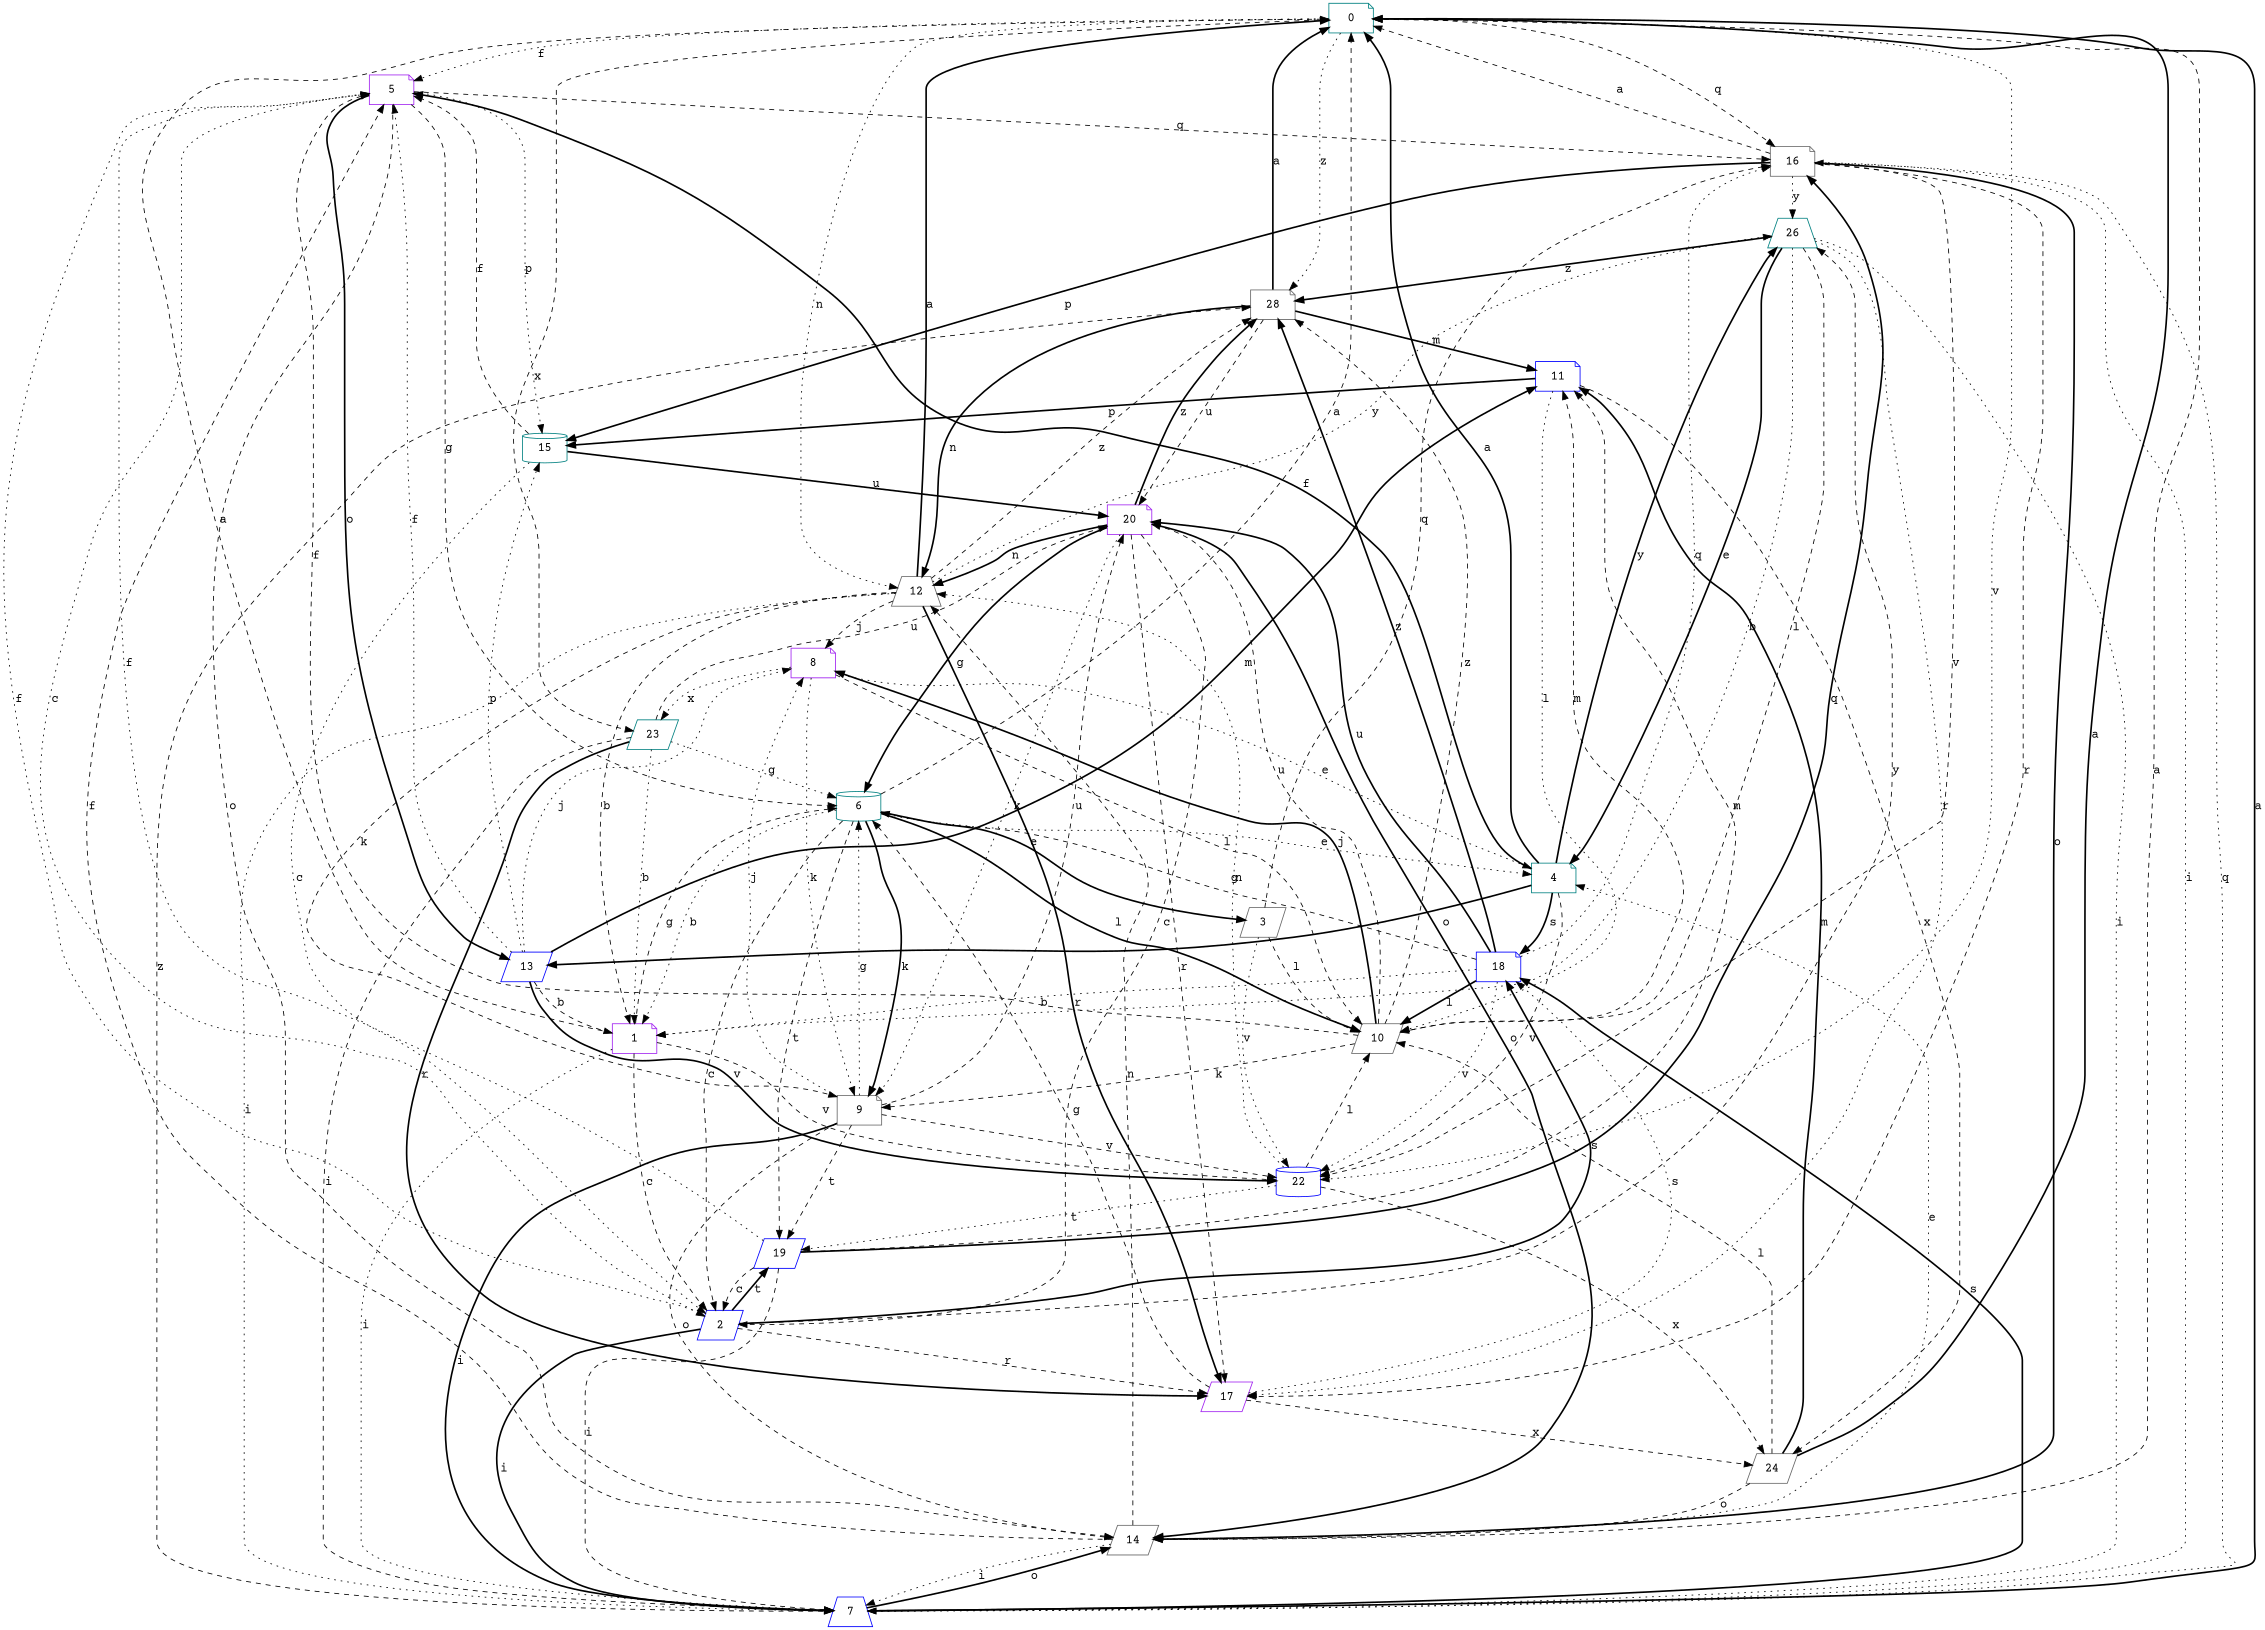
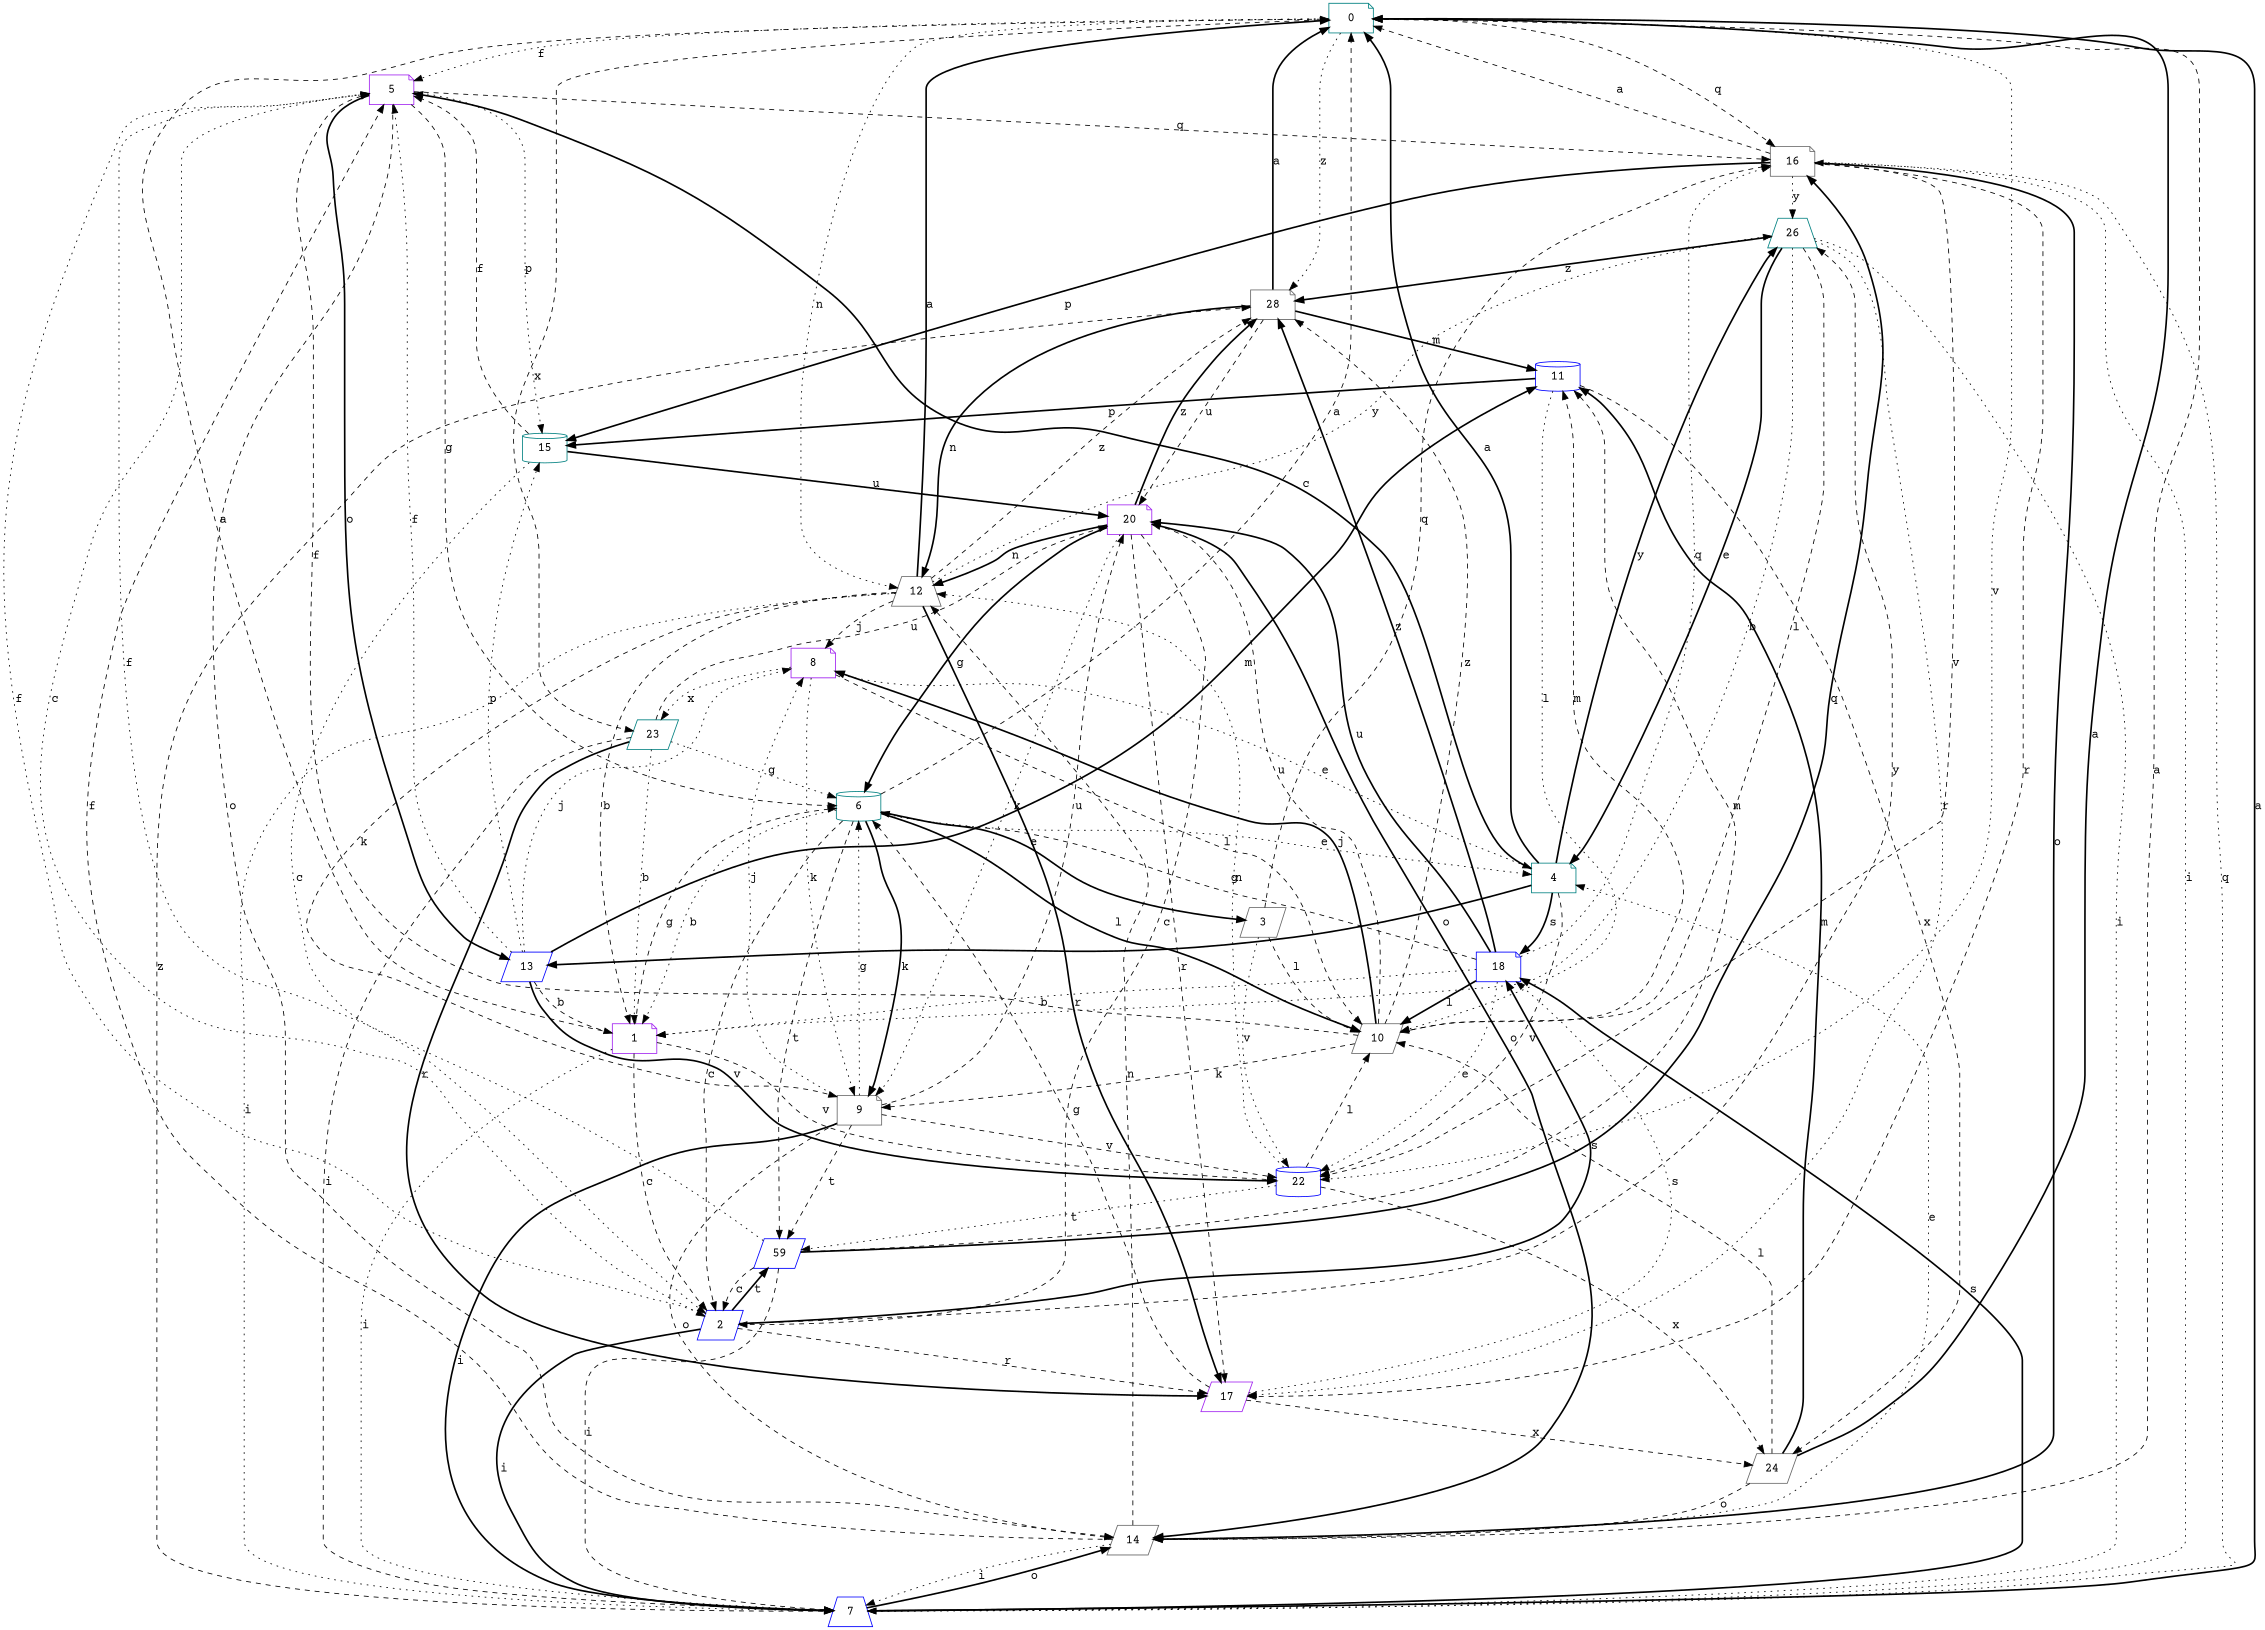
node "11": shape note -> cylinder
edge "4" -> "5": label "f" -> "c"
edge "18" -> "22": label "v" -> "e"
node "19": label "19" -> "59"
